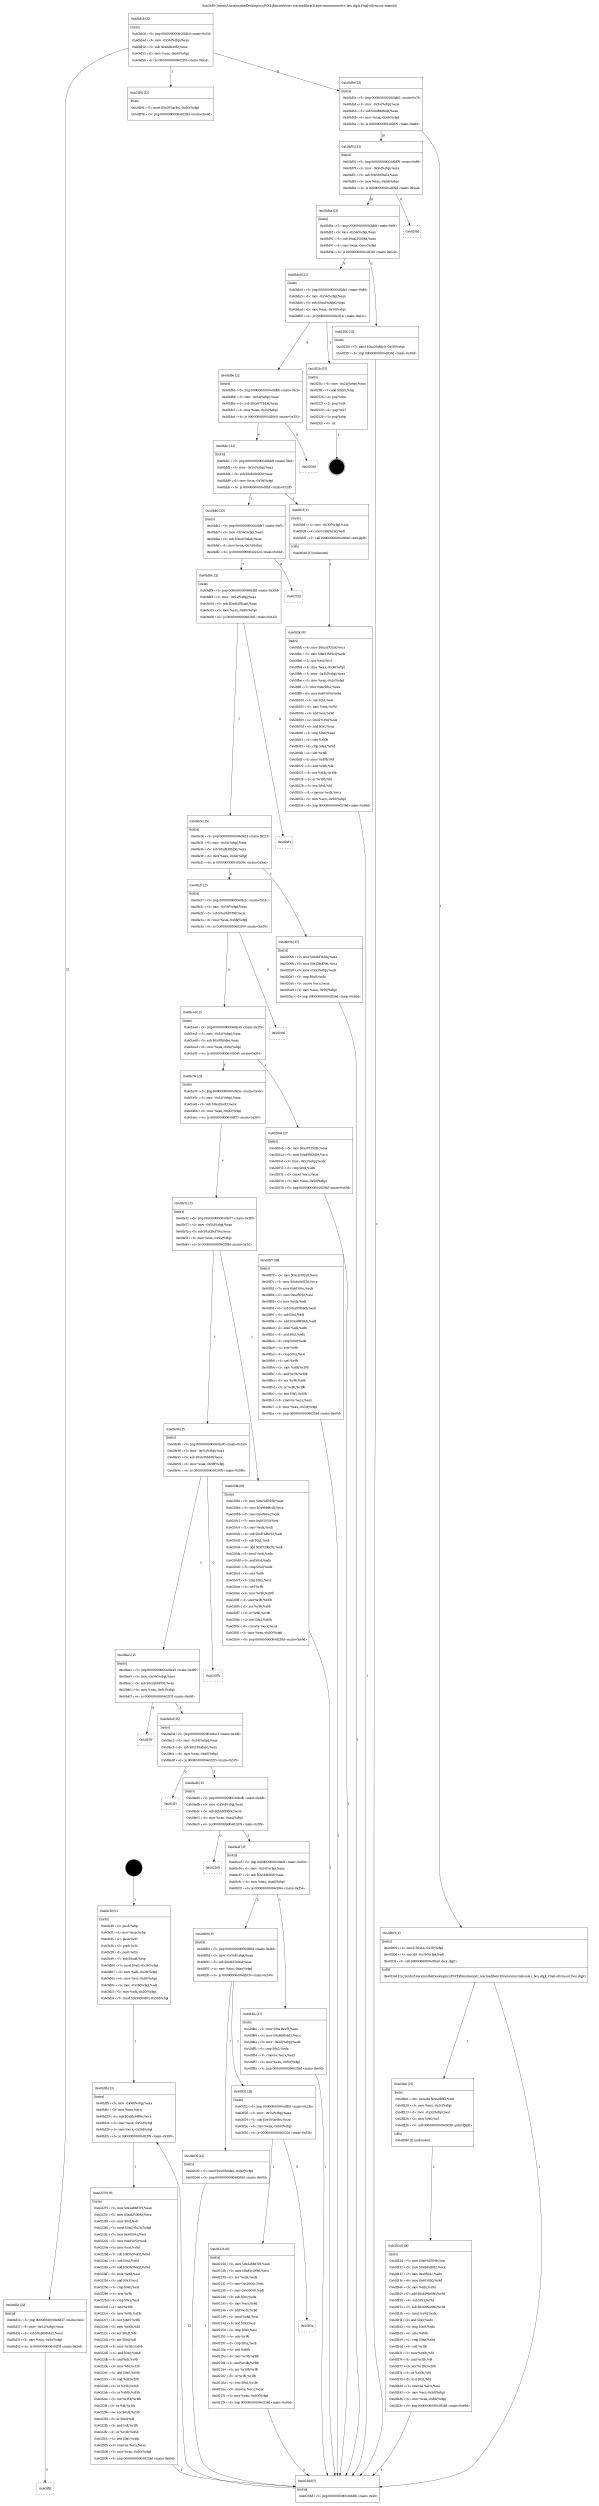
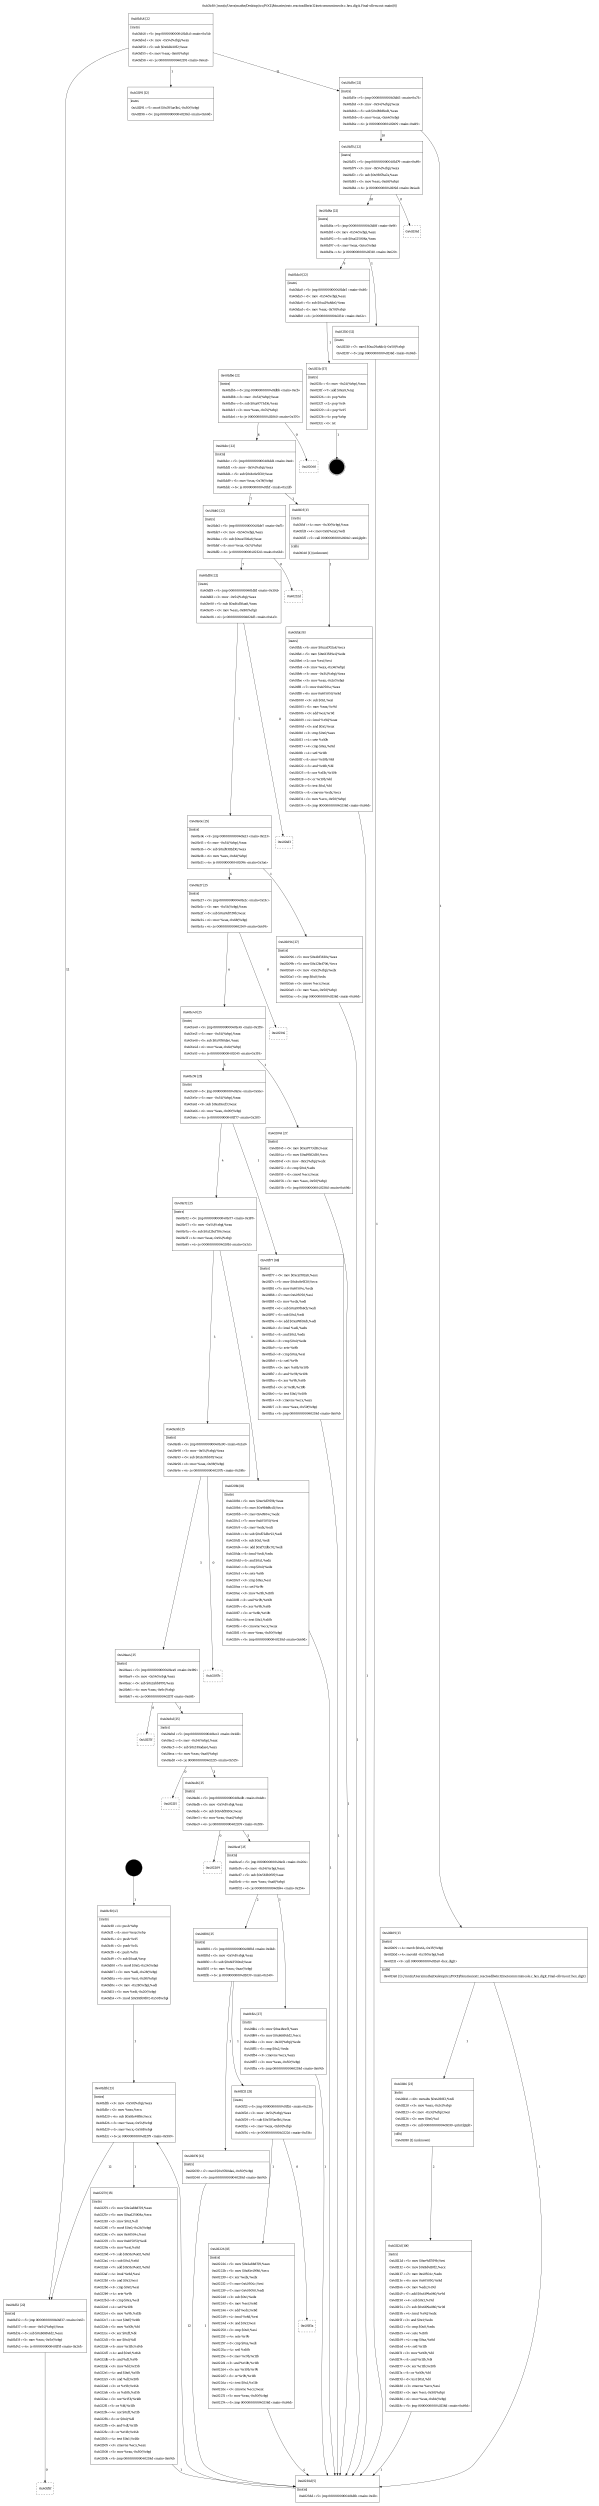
edge "0x401da0 [22]" -> "0x401db6 [22]": removed, label "8"
edge "0x401e59 [25]" -> "0x401f77 [88]": added, label "1"
edge "0x401d1b [23]" -> "0x401d32 [22]": added, label "12"
